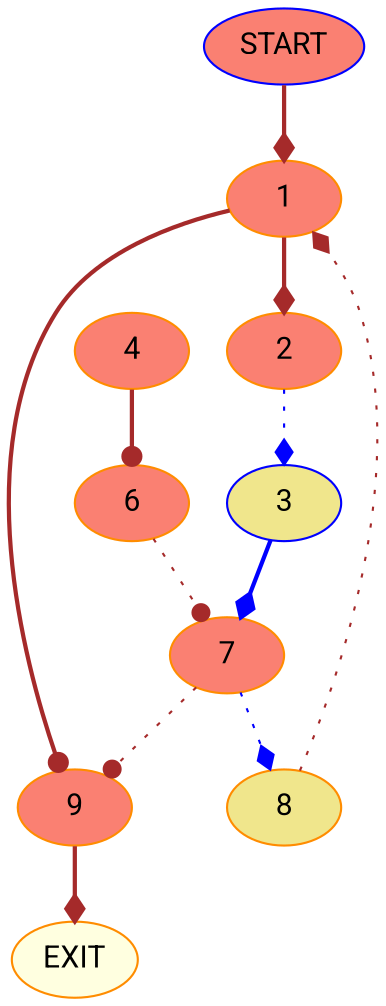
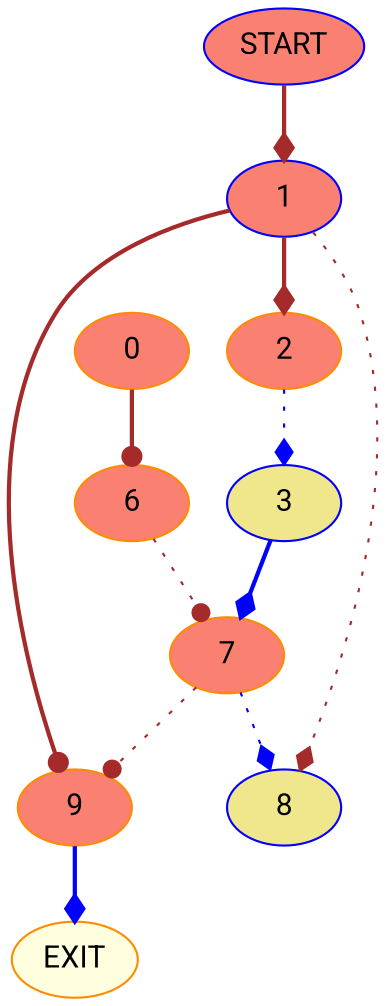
node "1": color darkorange -> blue
node "4": label "4" -> "0"
edge "8" -> "1": reversed
node "8": color darkorange -> blue
edge "9" -> "EXIT": color brown -> blue
